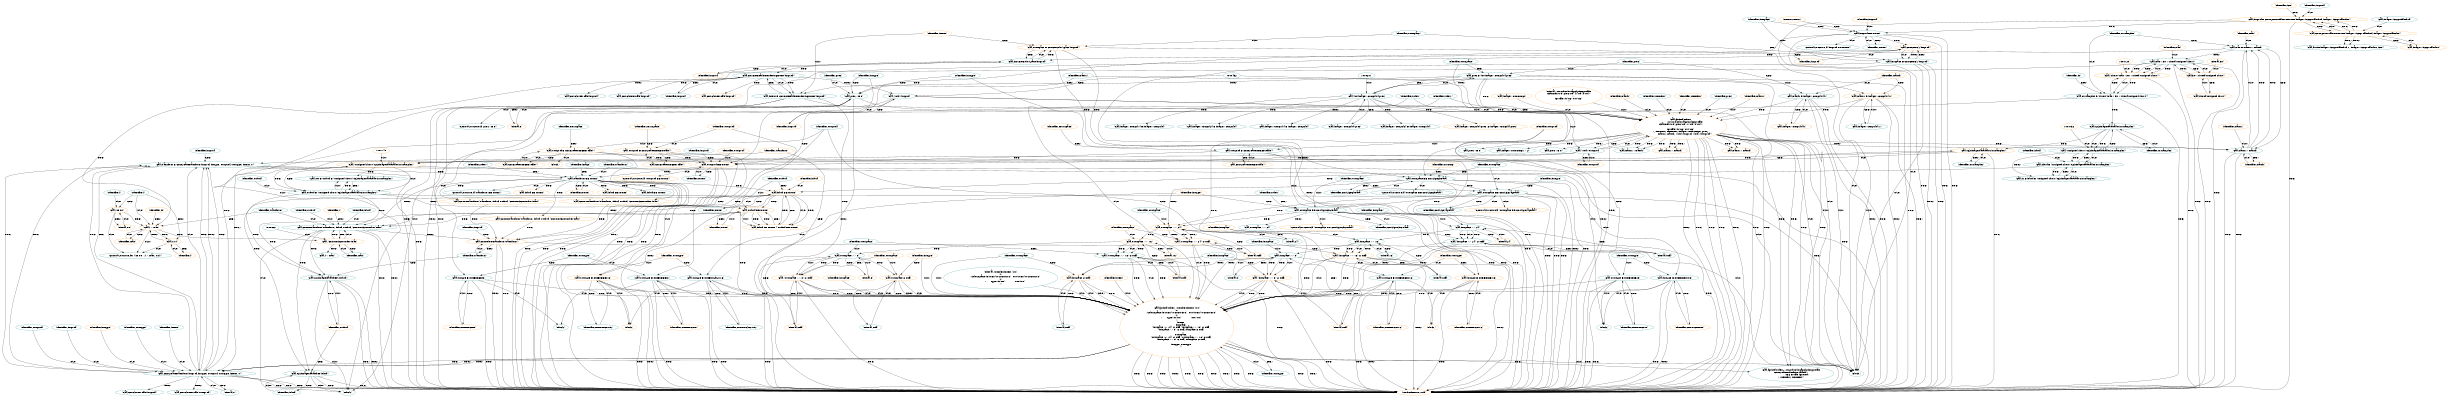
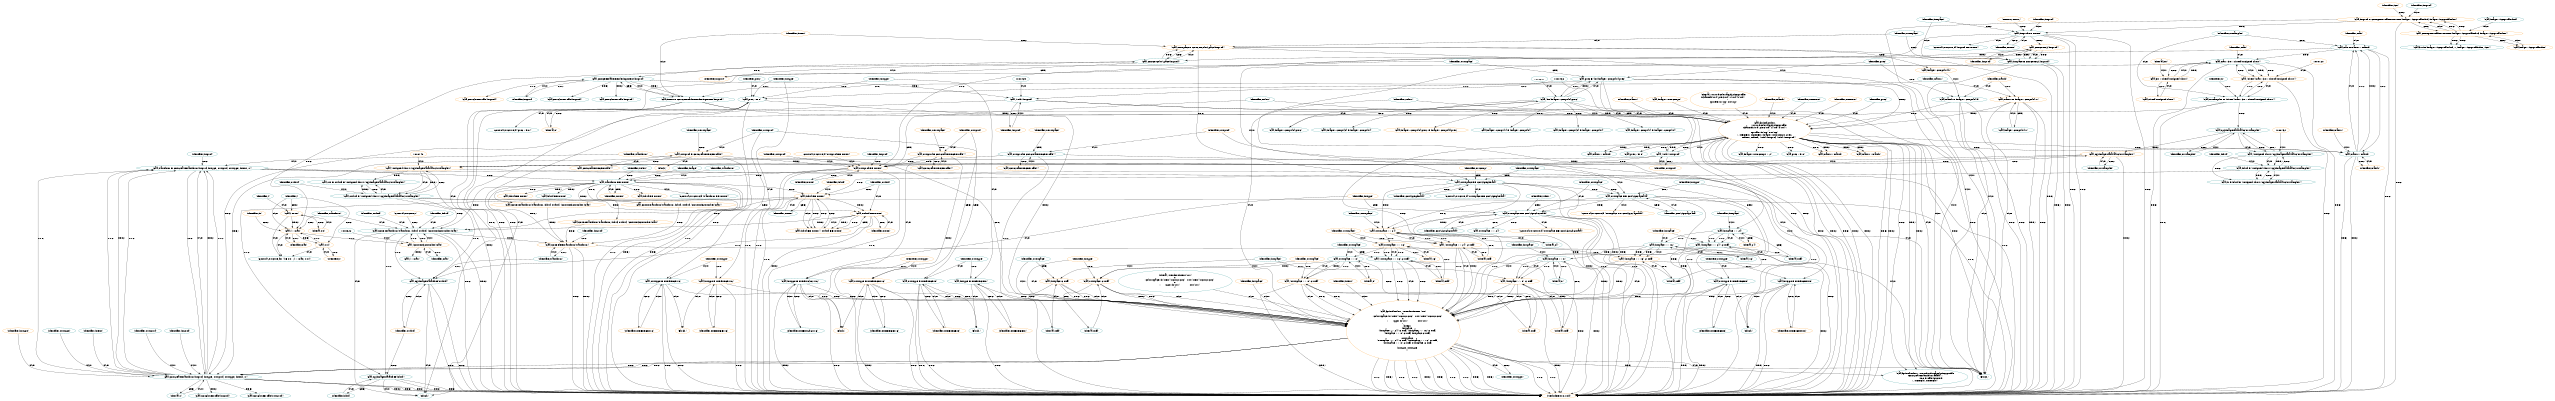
node "1000429": added
edge "(Call,max_h = image->comps[0].h)" -> "(Call,image->comps[0].h)": now "(Call,out_space = cmsGetColorSpace(in_prof))" -> "(Call,image->comps[0].h)"
edge "(Call,out_prof == NULL)" -> "(ControlStructure,if (out_prof == NULL))": reversed
node "(Identifier,r)": label "(Identifier,r)" -> "(ControlStructure,r)"
edge "(Call,in_space >> 8)" -> "(Call,in_space & 0xff)": removed, label "DDG:"
